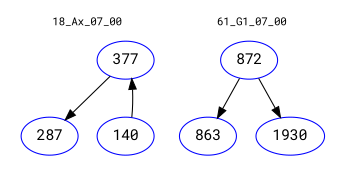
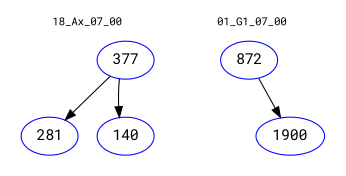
cluster "61_G1_07_00": label "61_G1_07_00" -> "01_G1_07_00"
edge "140" -> "377": reversed
node "287": label "287" -> "281"
node "863": removed
node "1930": label "1930" -> "1900"
